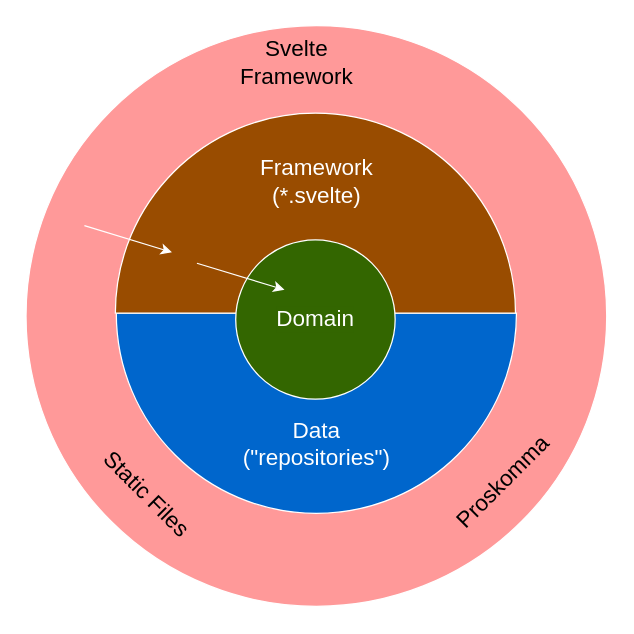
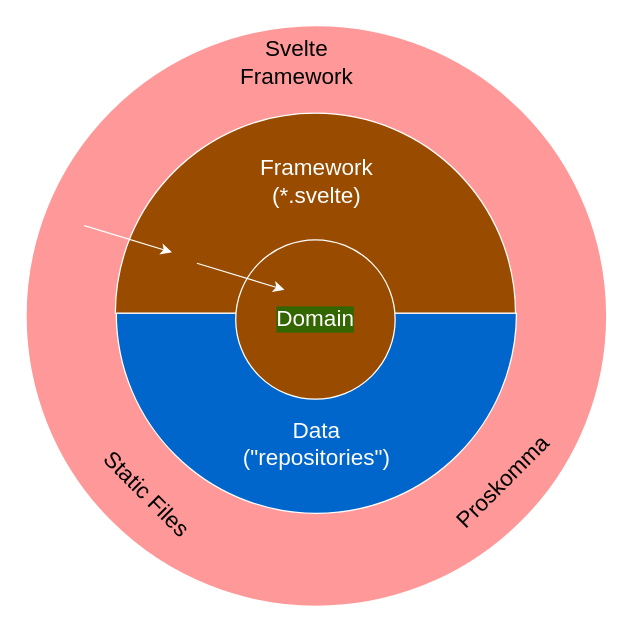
node "Domain": fillcolor #336600 -> #994c00
